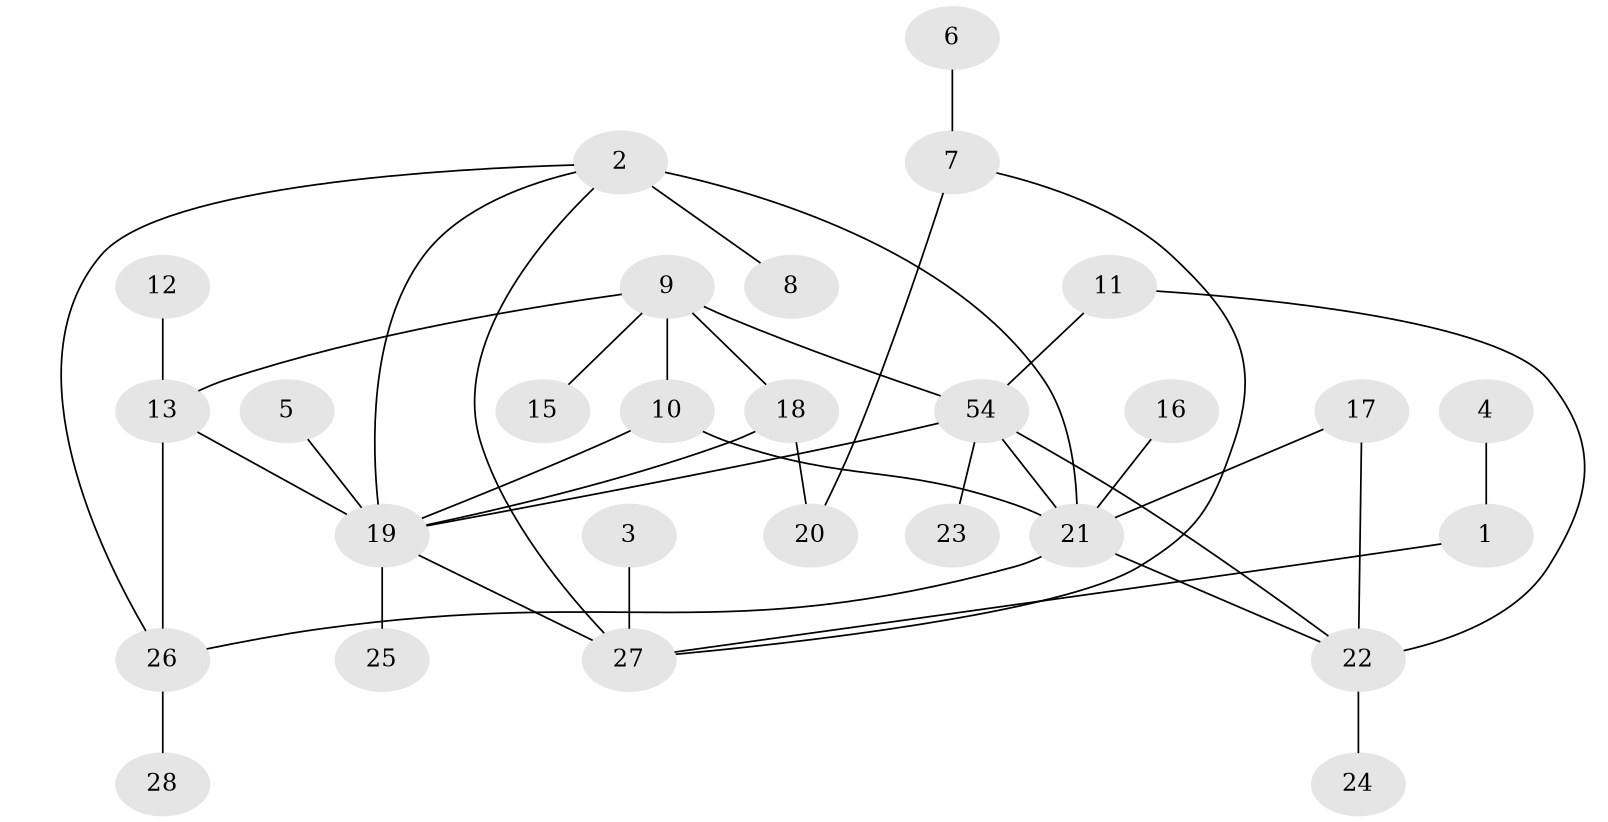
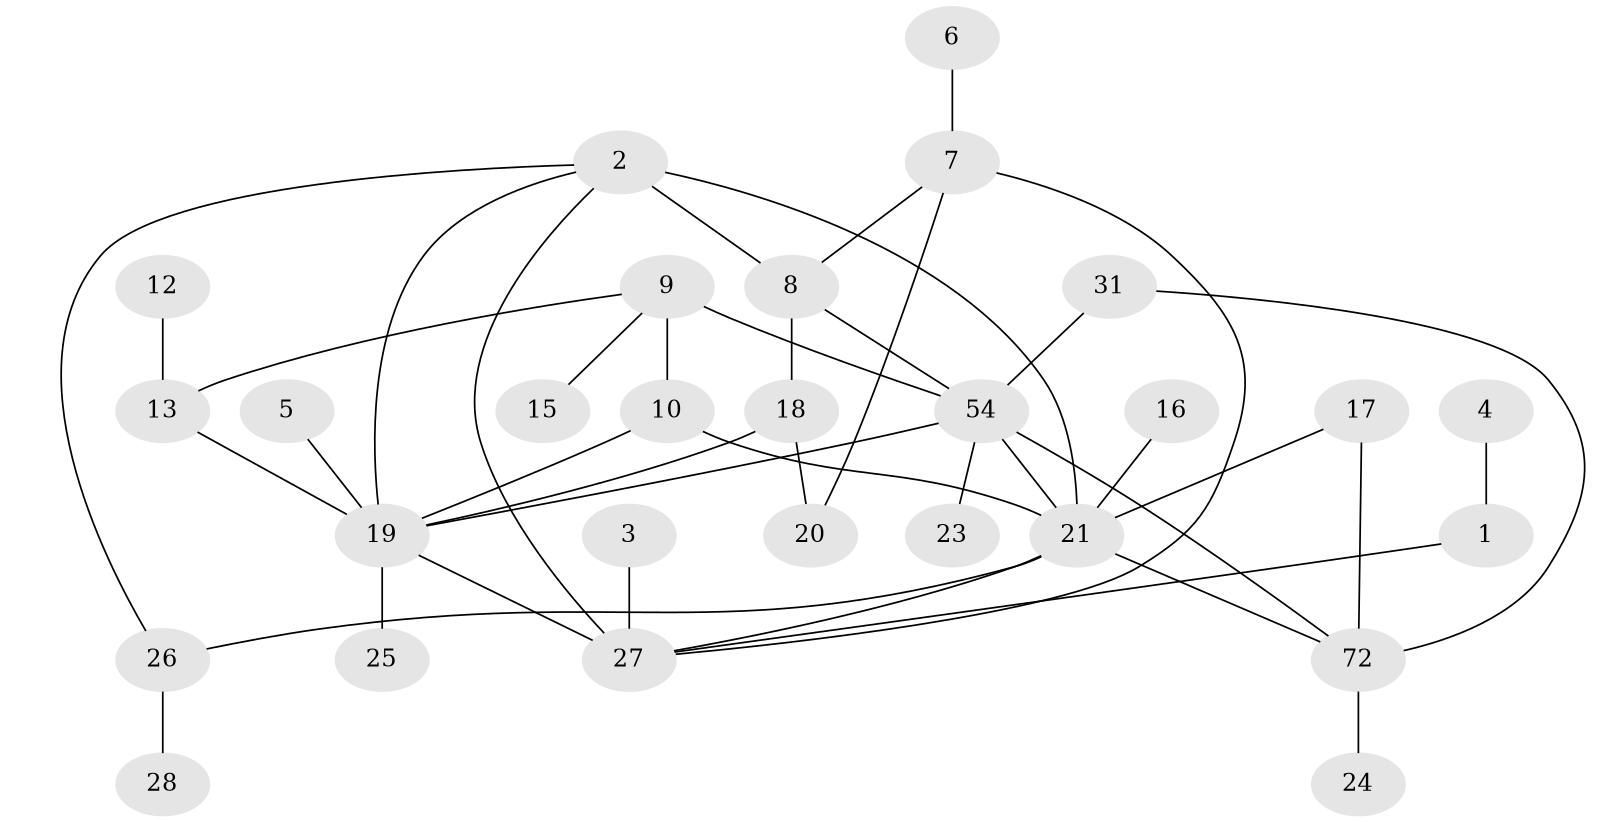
edge "7" -- "8": added
node "11": label "11" -> "31"
edge "8" -- "54": added
edge "9" -- "18": now "8" -- "18"
edge "13" -- "26": removed
edge "21" -- "27": added
node "22": label "22" -> "72"
